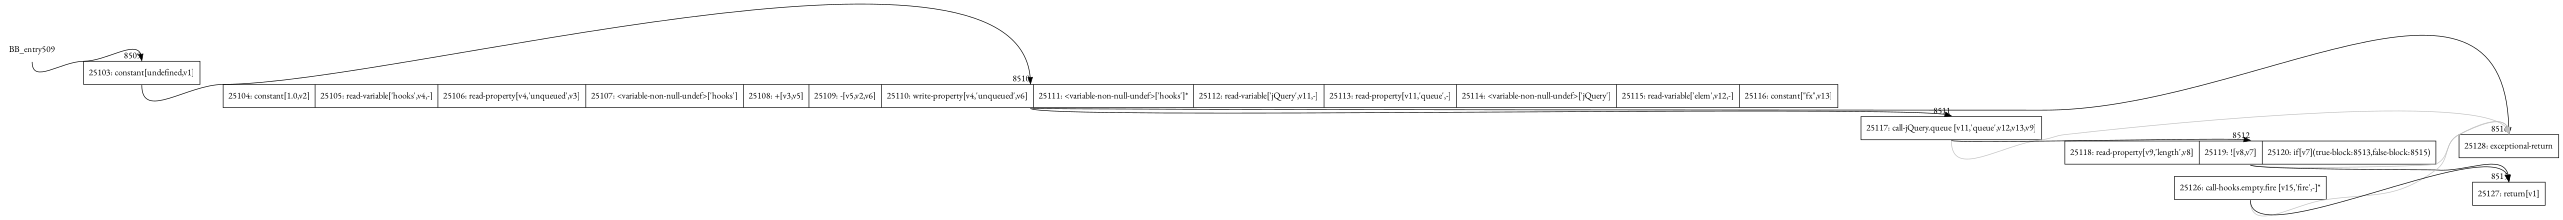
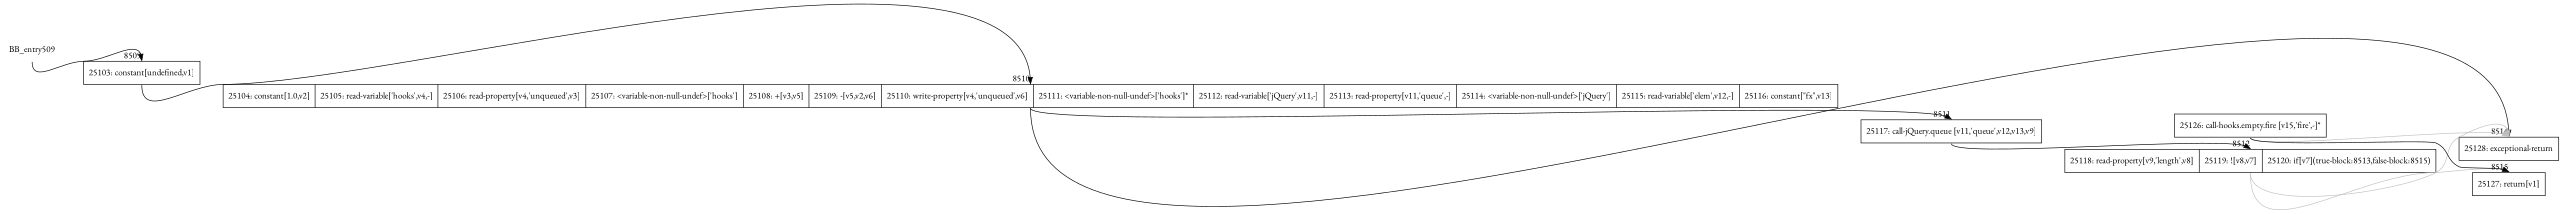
edge "25117: call-jQuery.queue [v11,'queue',v12,v13,v9]" -> "25128: exceptional-return": removed
edge "25118: read-property[v9,'length',v8]" -> "25127: return[v1]": color black -> gray
